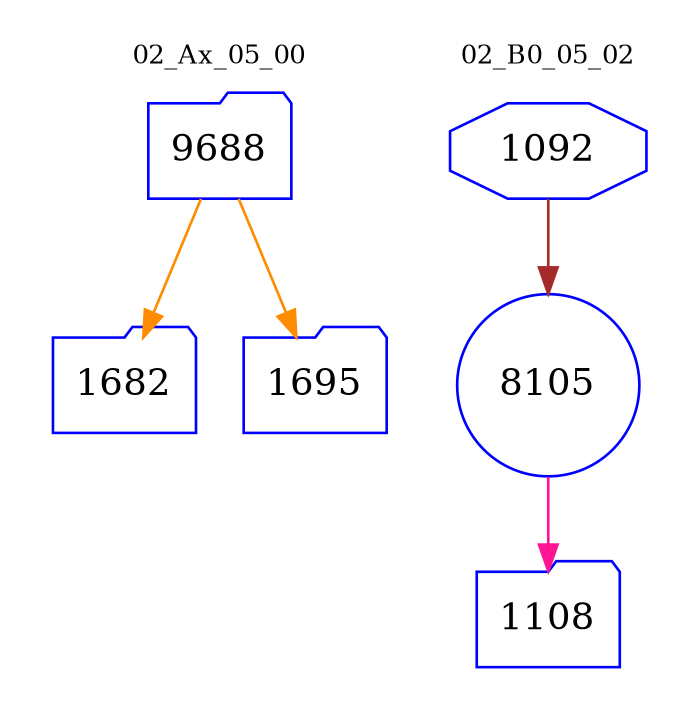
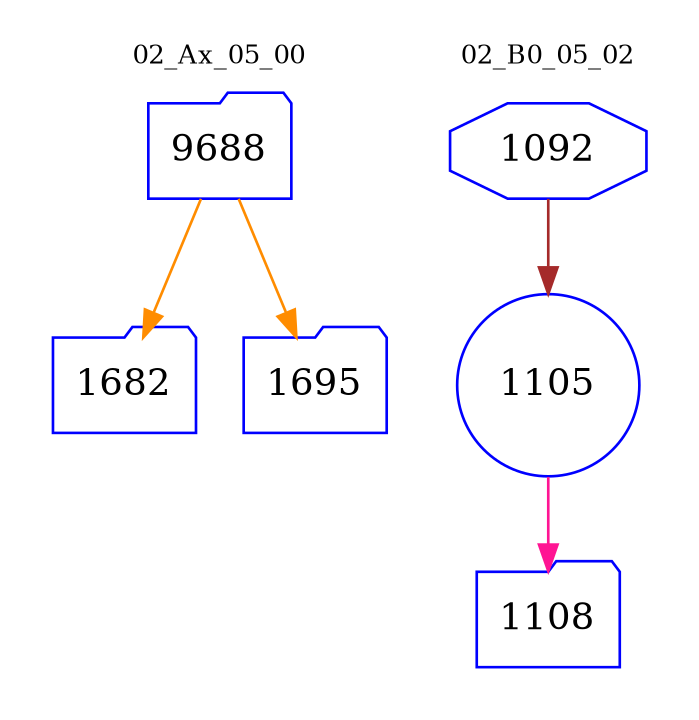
node "8105": label "8105" -> "1105"
